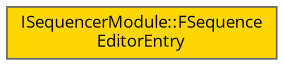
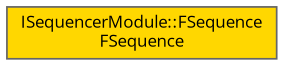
node "ISequencerModule::FSequence EditorEntry": label "ISequencerModule::FSequence EditorEntry" -> "ISequencerModule::FSequence FSequence"
